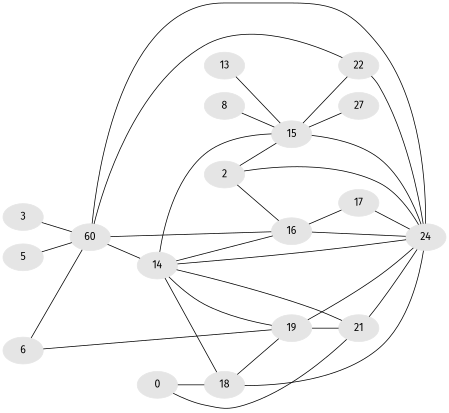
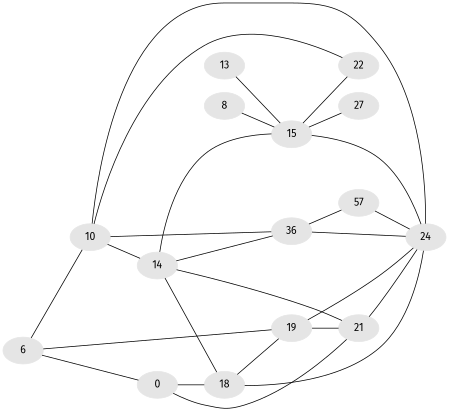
edge "22" -- "24": removed
node "2": removed
node "17": label "17" -> "57"
node "3": removed
node "16": label "16" -> "36"
node "60": label "60" -> "10"
edge "24" -- "14": removed
node "5": removed
edge "14" -- "19": removed
edge "6" -- "0": added
